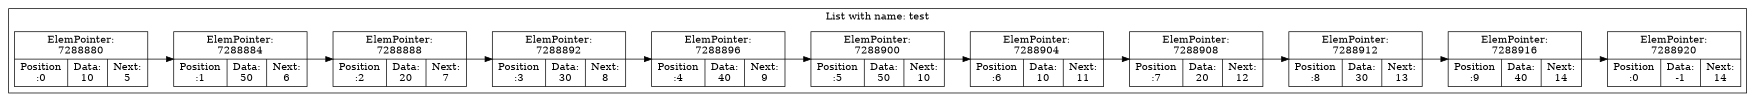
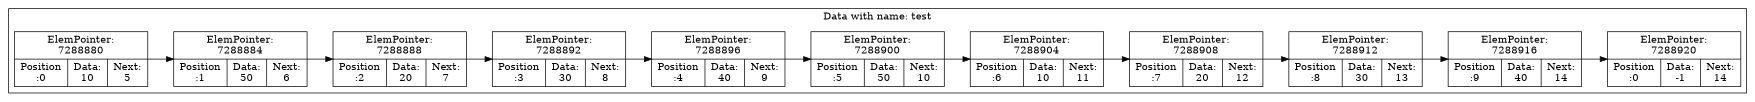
cluster "List with name: test": label "List with name: test" -> "Data with name: test"
